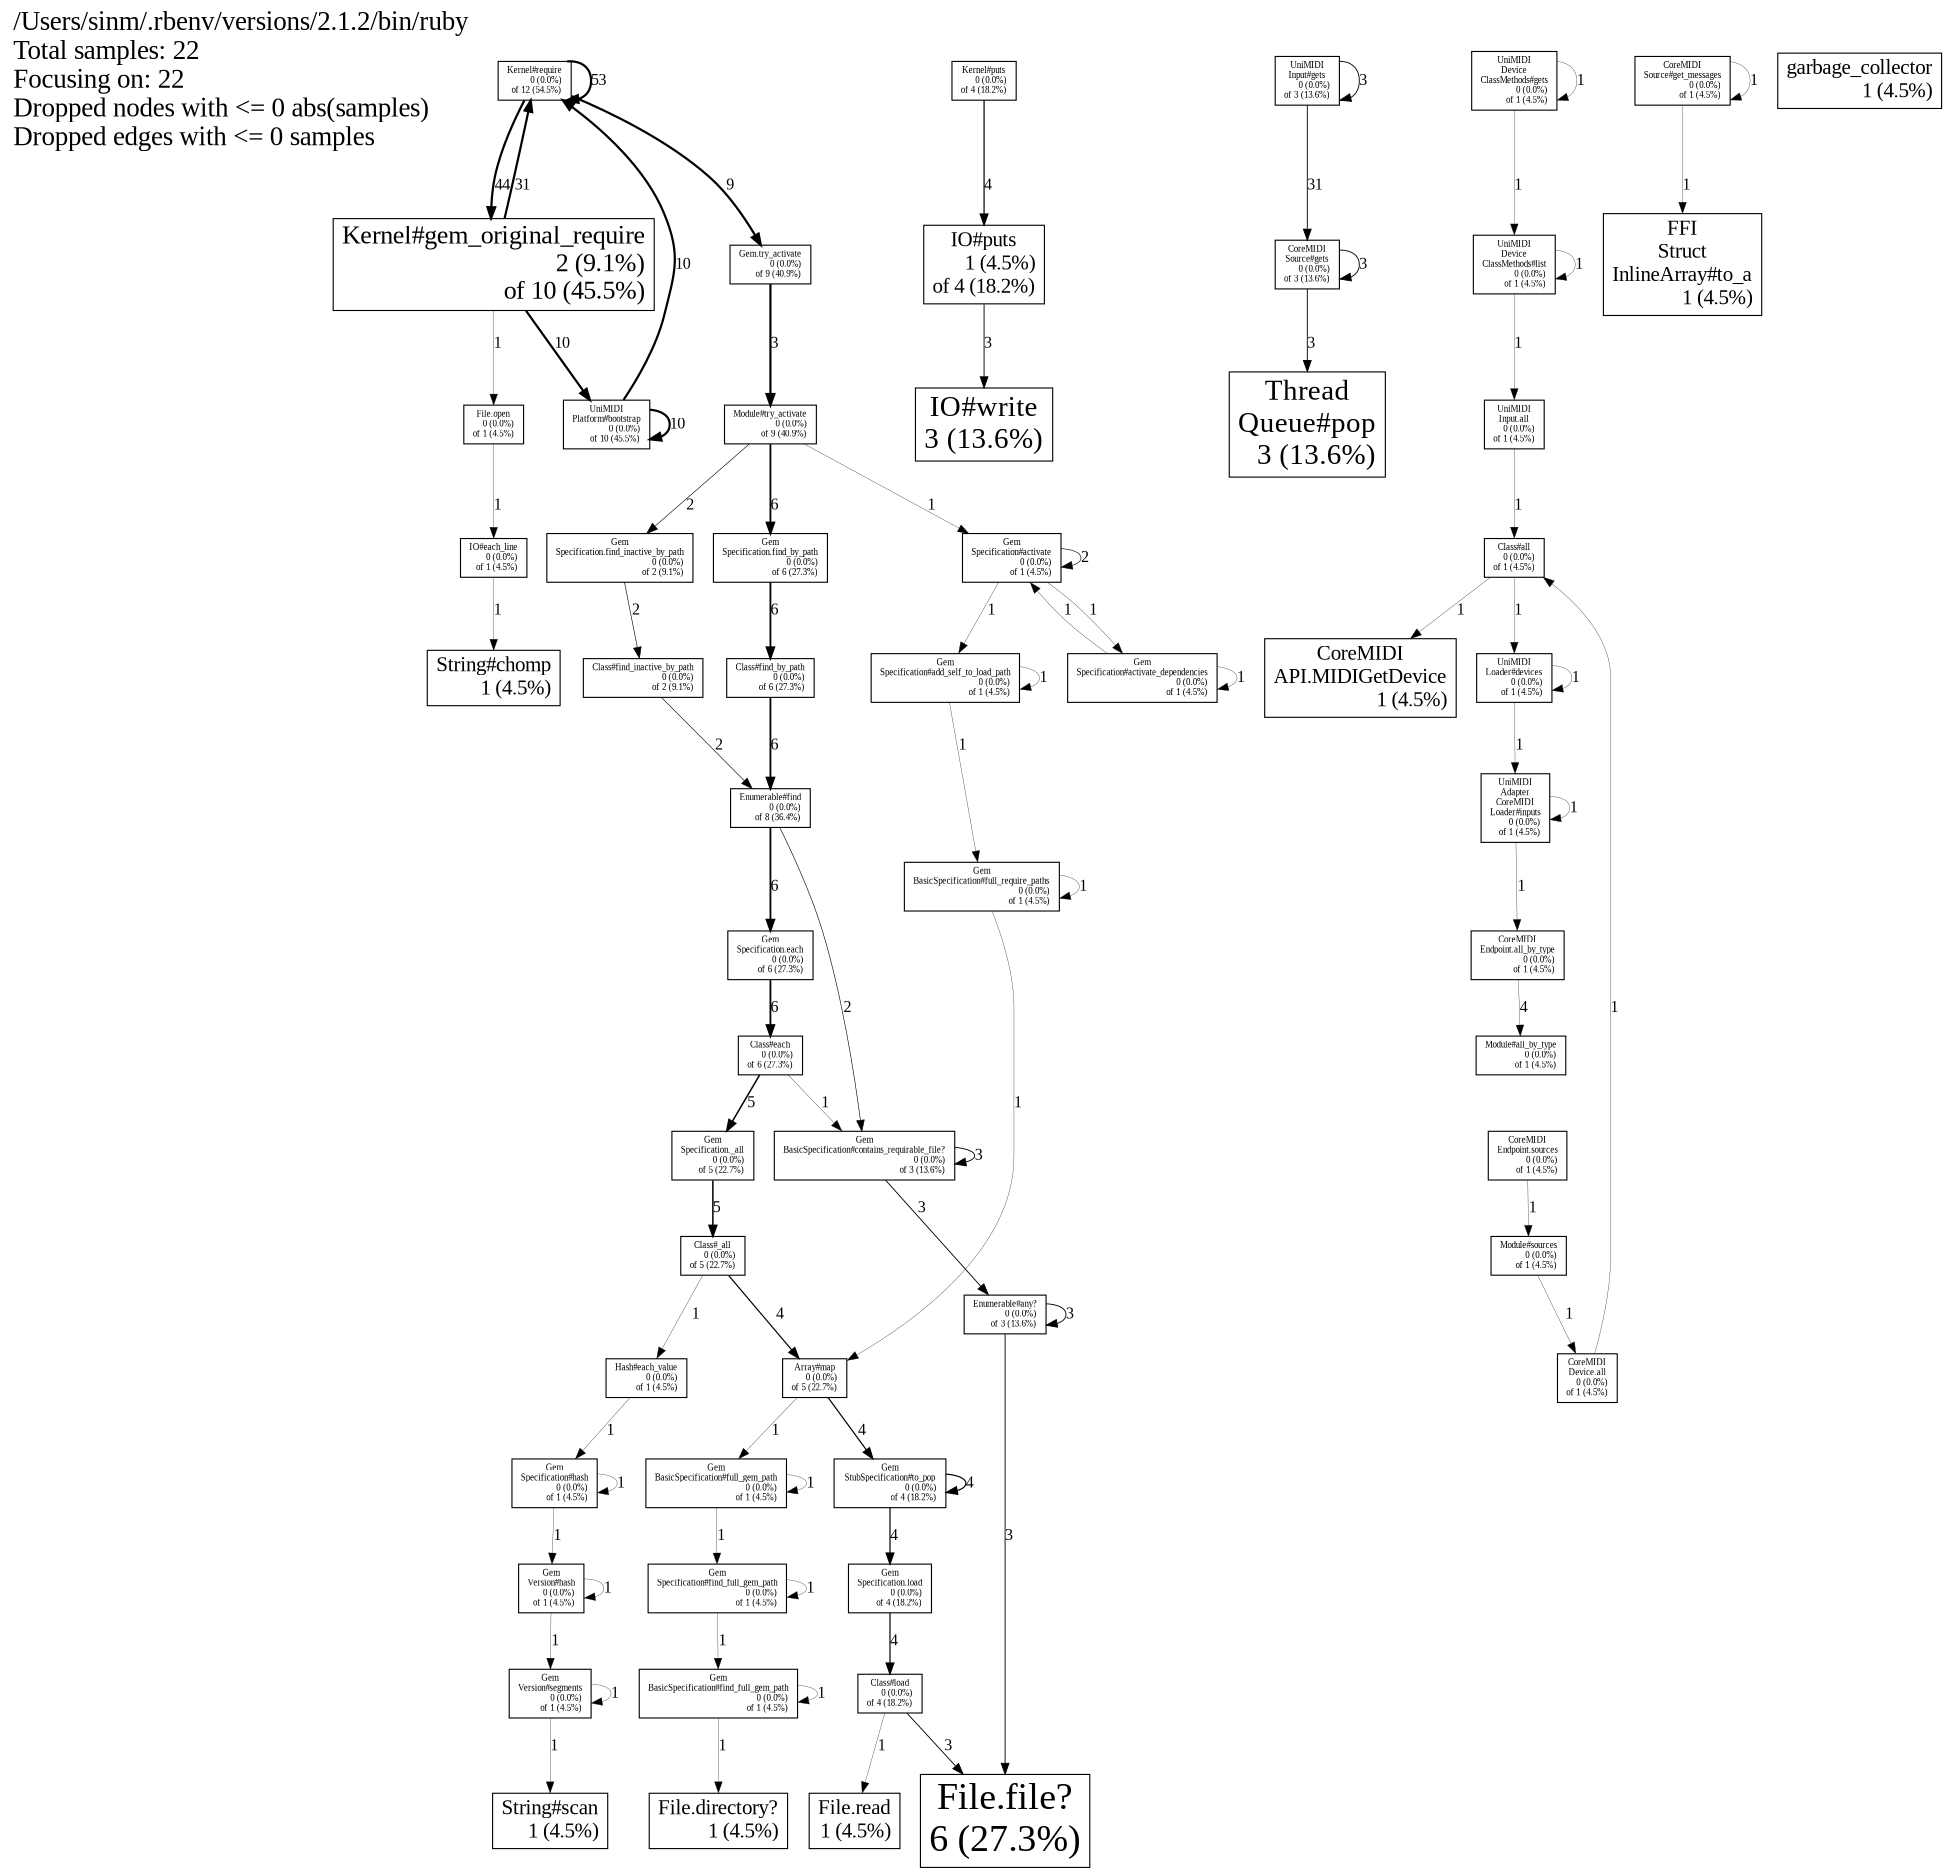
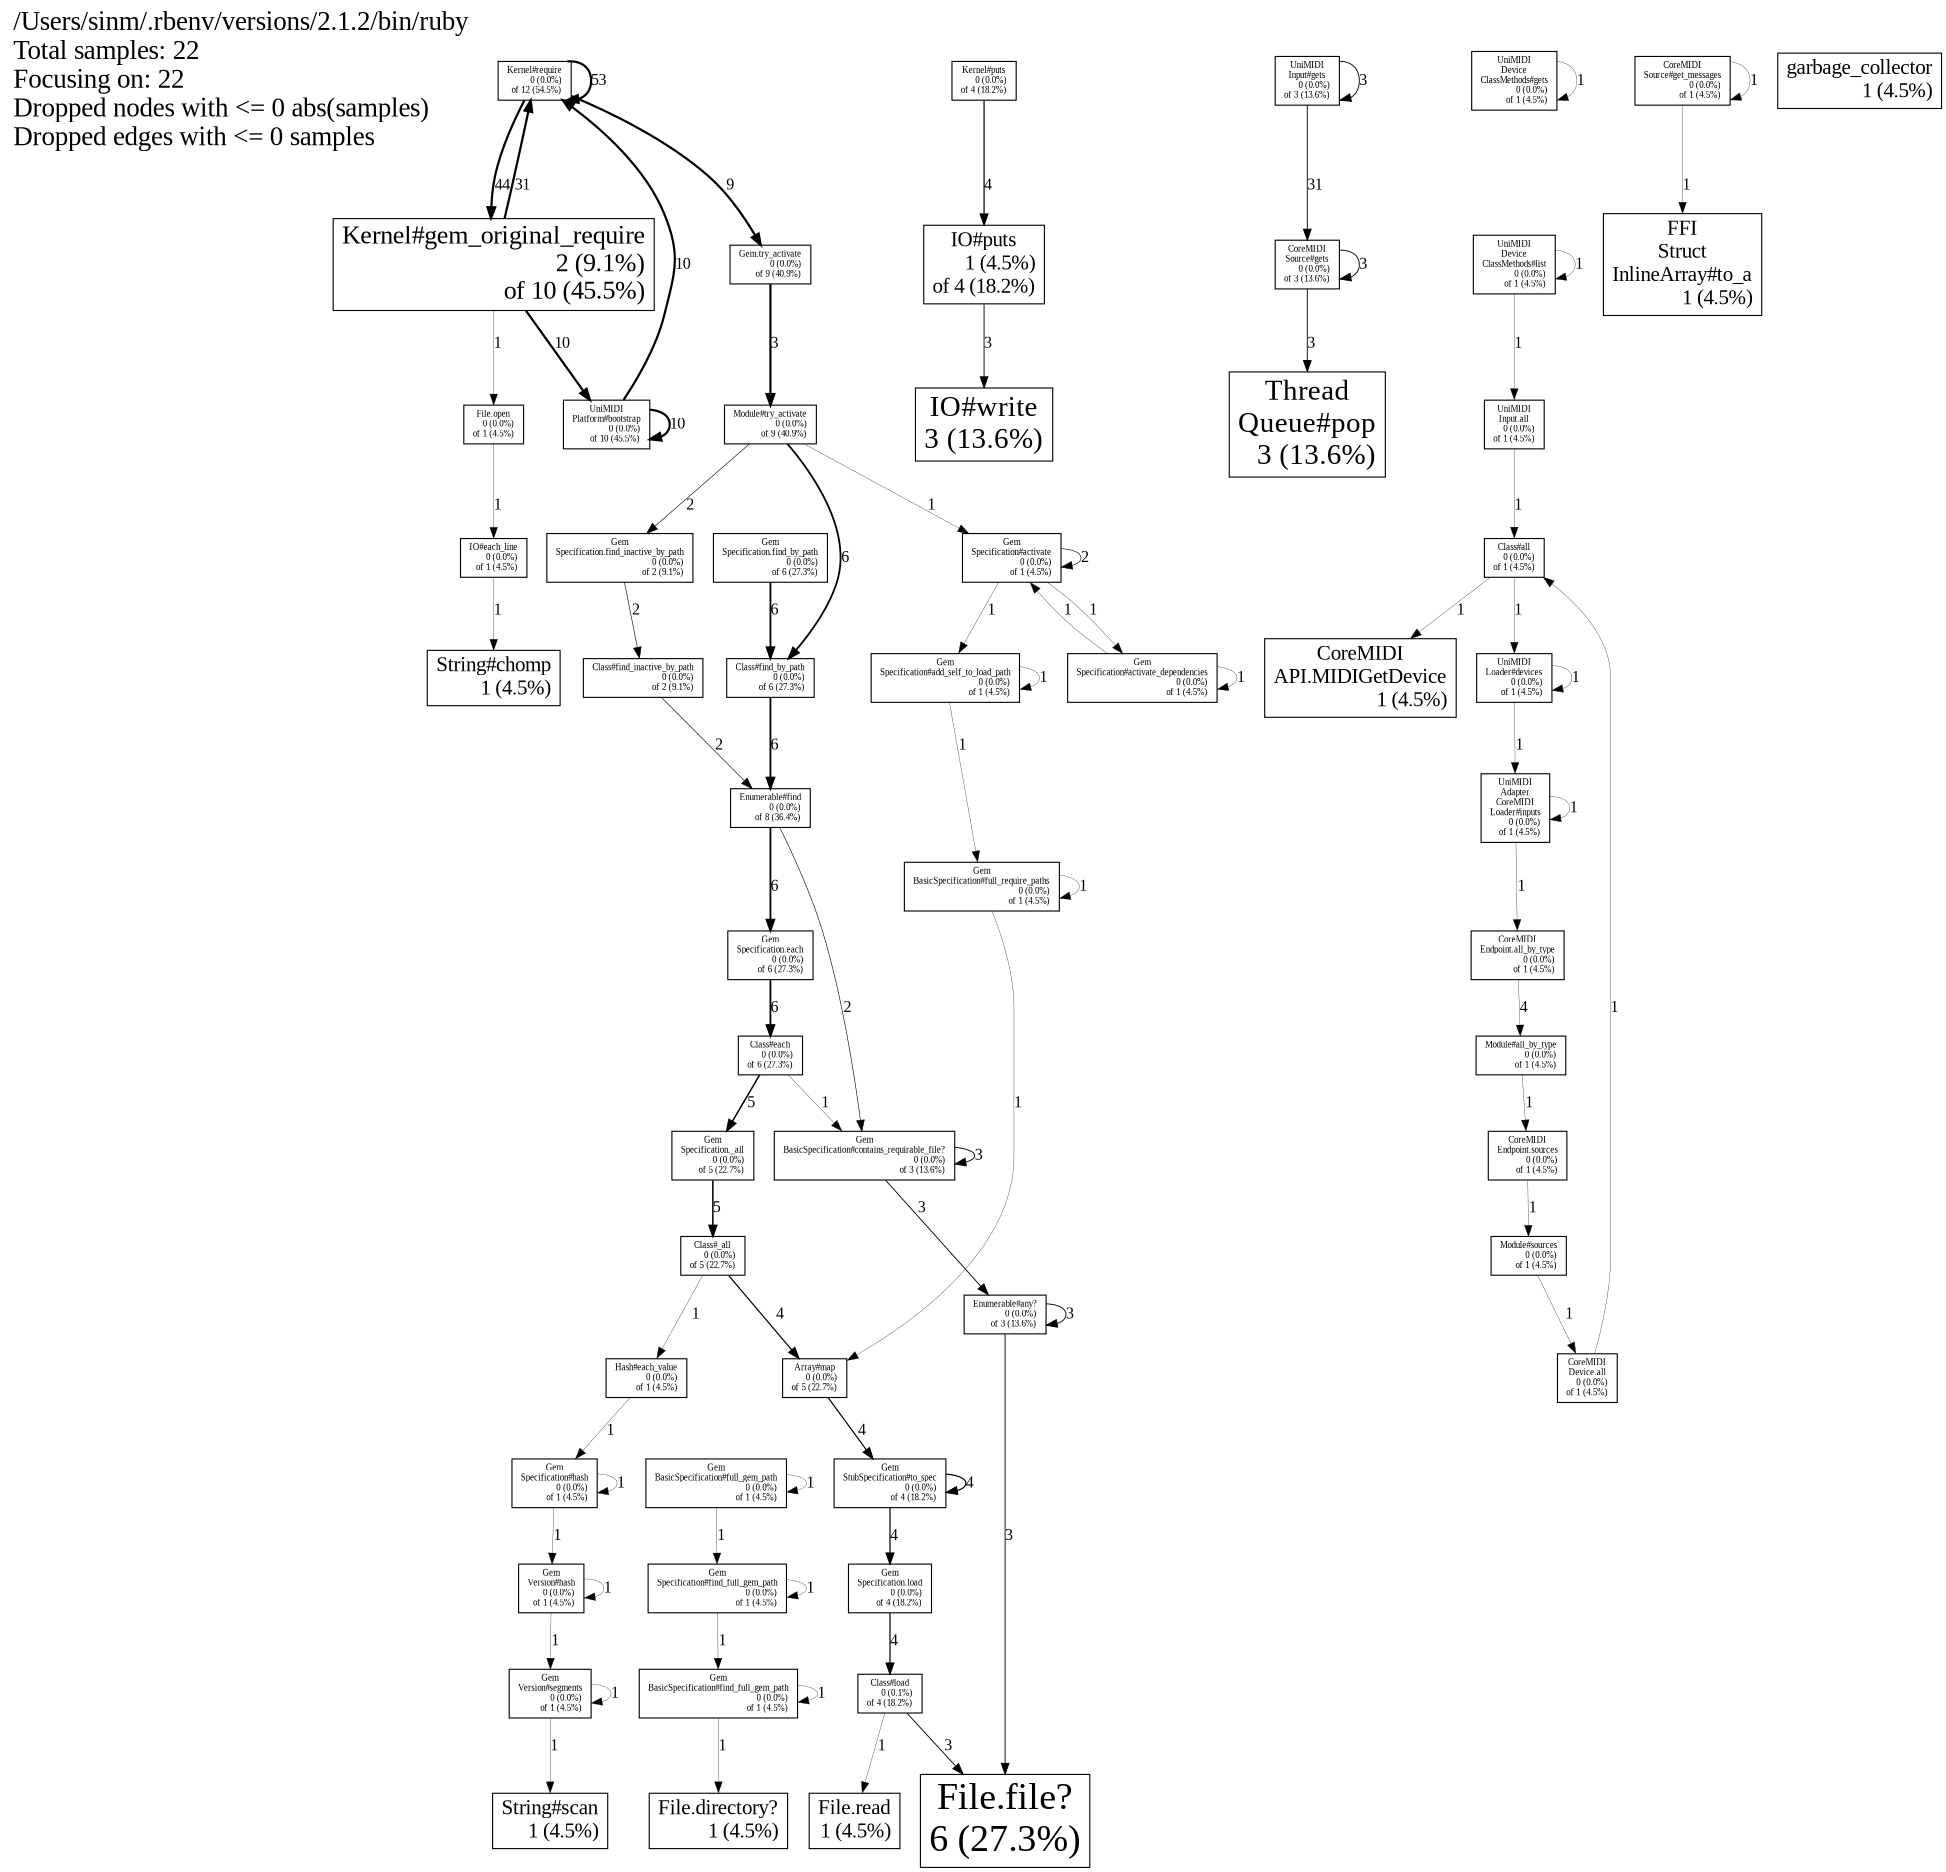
edge "UniMIDI Device ClassMethods#gets 0 (0.0%) of 1 (4.5%)" -> "UniMIDI Device ClassMethods#list 0 (0.0%) of 1 (4.5%)": removed, label "1"
edge "Module#try_activate 0 (0.0%) of 9 (40.9%)" -> "Gem Specification.find_by_path 0 (0.0%) of 6 (27.3%)": now "Module#try_activate 0 (0.0%) of 9 (40.9%)" -> "Class#find_by_path 0 (0.0%) of 6 (27.3%)"
edge "Module#all_by_type 0 (0.0%) of 1 (4.5%)" -> "CoreMIDI Endpoint.sources 0 (0.0%) of 1 (4.5%)": added, label "1"
edge "Array#map 0 (0.0%) of 5 (22.7%)" -> "Gem BasicSpecification#full_gem_path 0 (0.0%) of 1 (4.5%)": removed, label "1"
node "Gem StubSpecification#to_pop 0 (0.0%) of 4 (18.2%)": label "Gem StubSpecification#to_pop 0 (0.0%) of 4 (18.2%)" -> "Gem StubSpecification#to_spec 0 (0.0%) of 4 (18.2%)"
node "Class#load 0 (0.0%) of 4 (18.2%)": label "Class#load 0 (0.0%) of 4 (18.2%)" -> "Class#load 0 (0.1%) of 4 (18.2%)"
